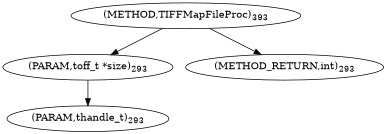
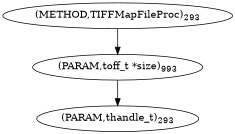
node "(METHOD,TIFFMapFileProc)": text "393" -> "293"
node "(PARAM,toff_t *size)": text "293" -> "993"
node "(METHOD_RETURN,int)": removed
